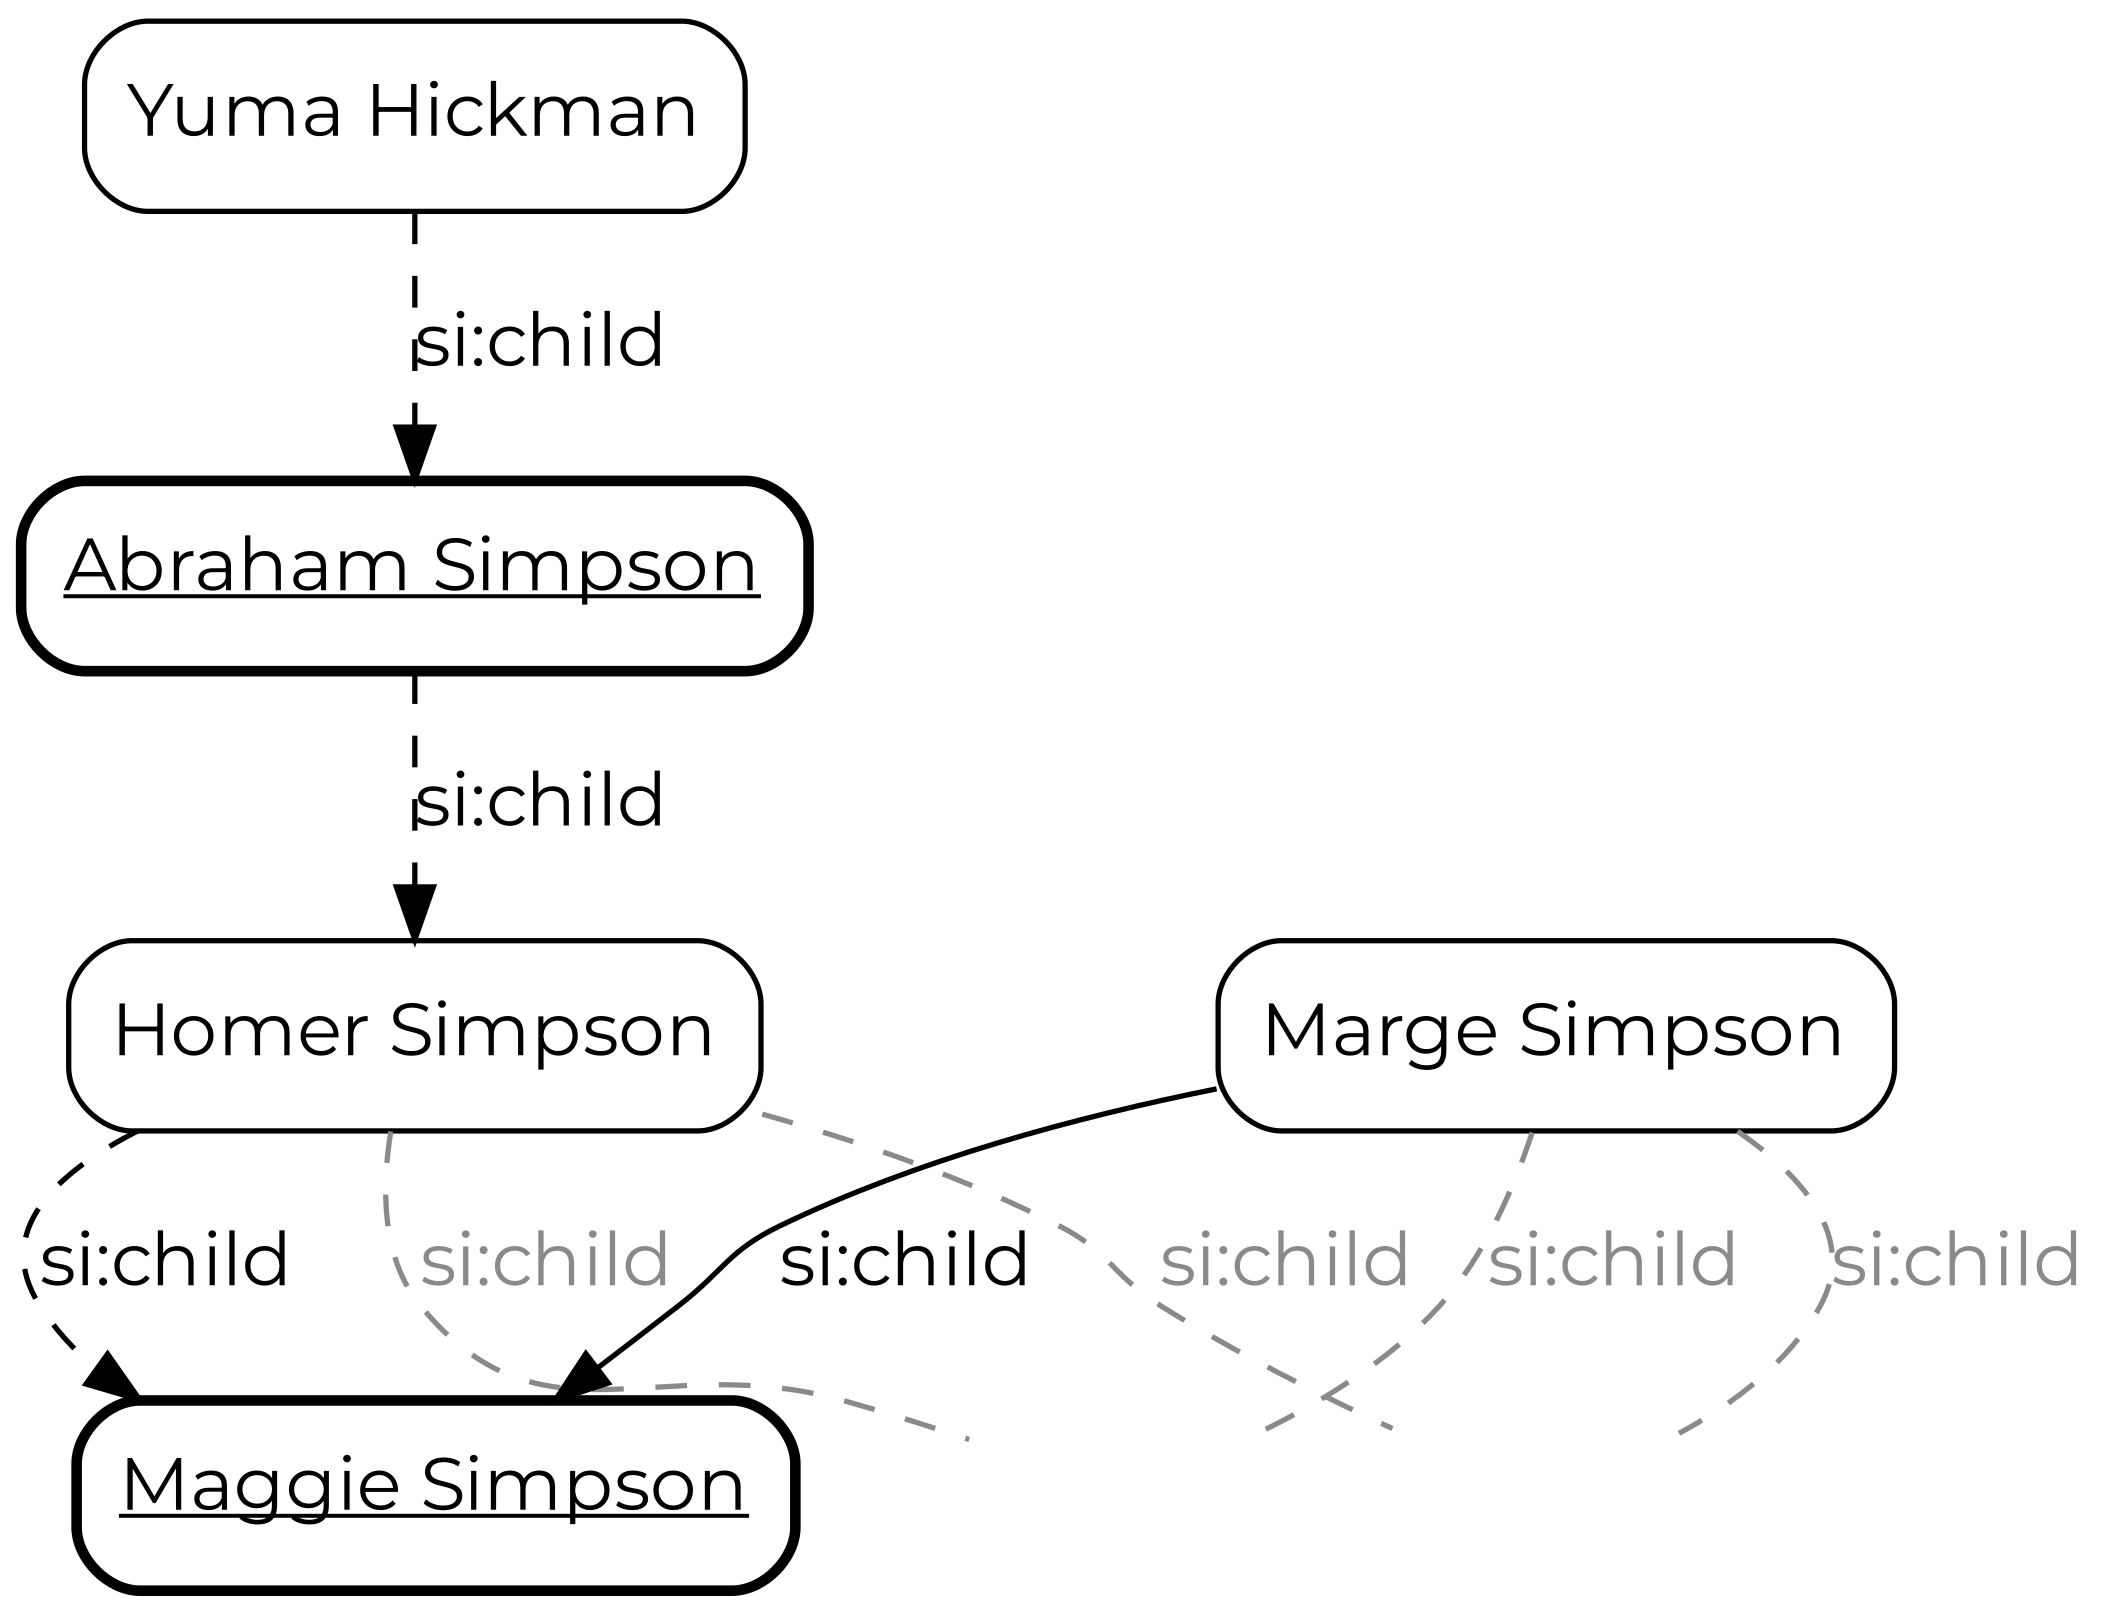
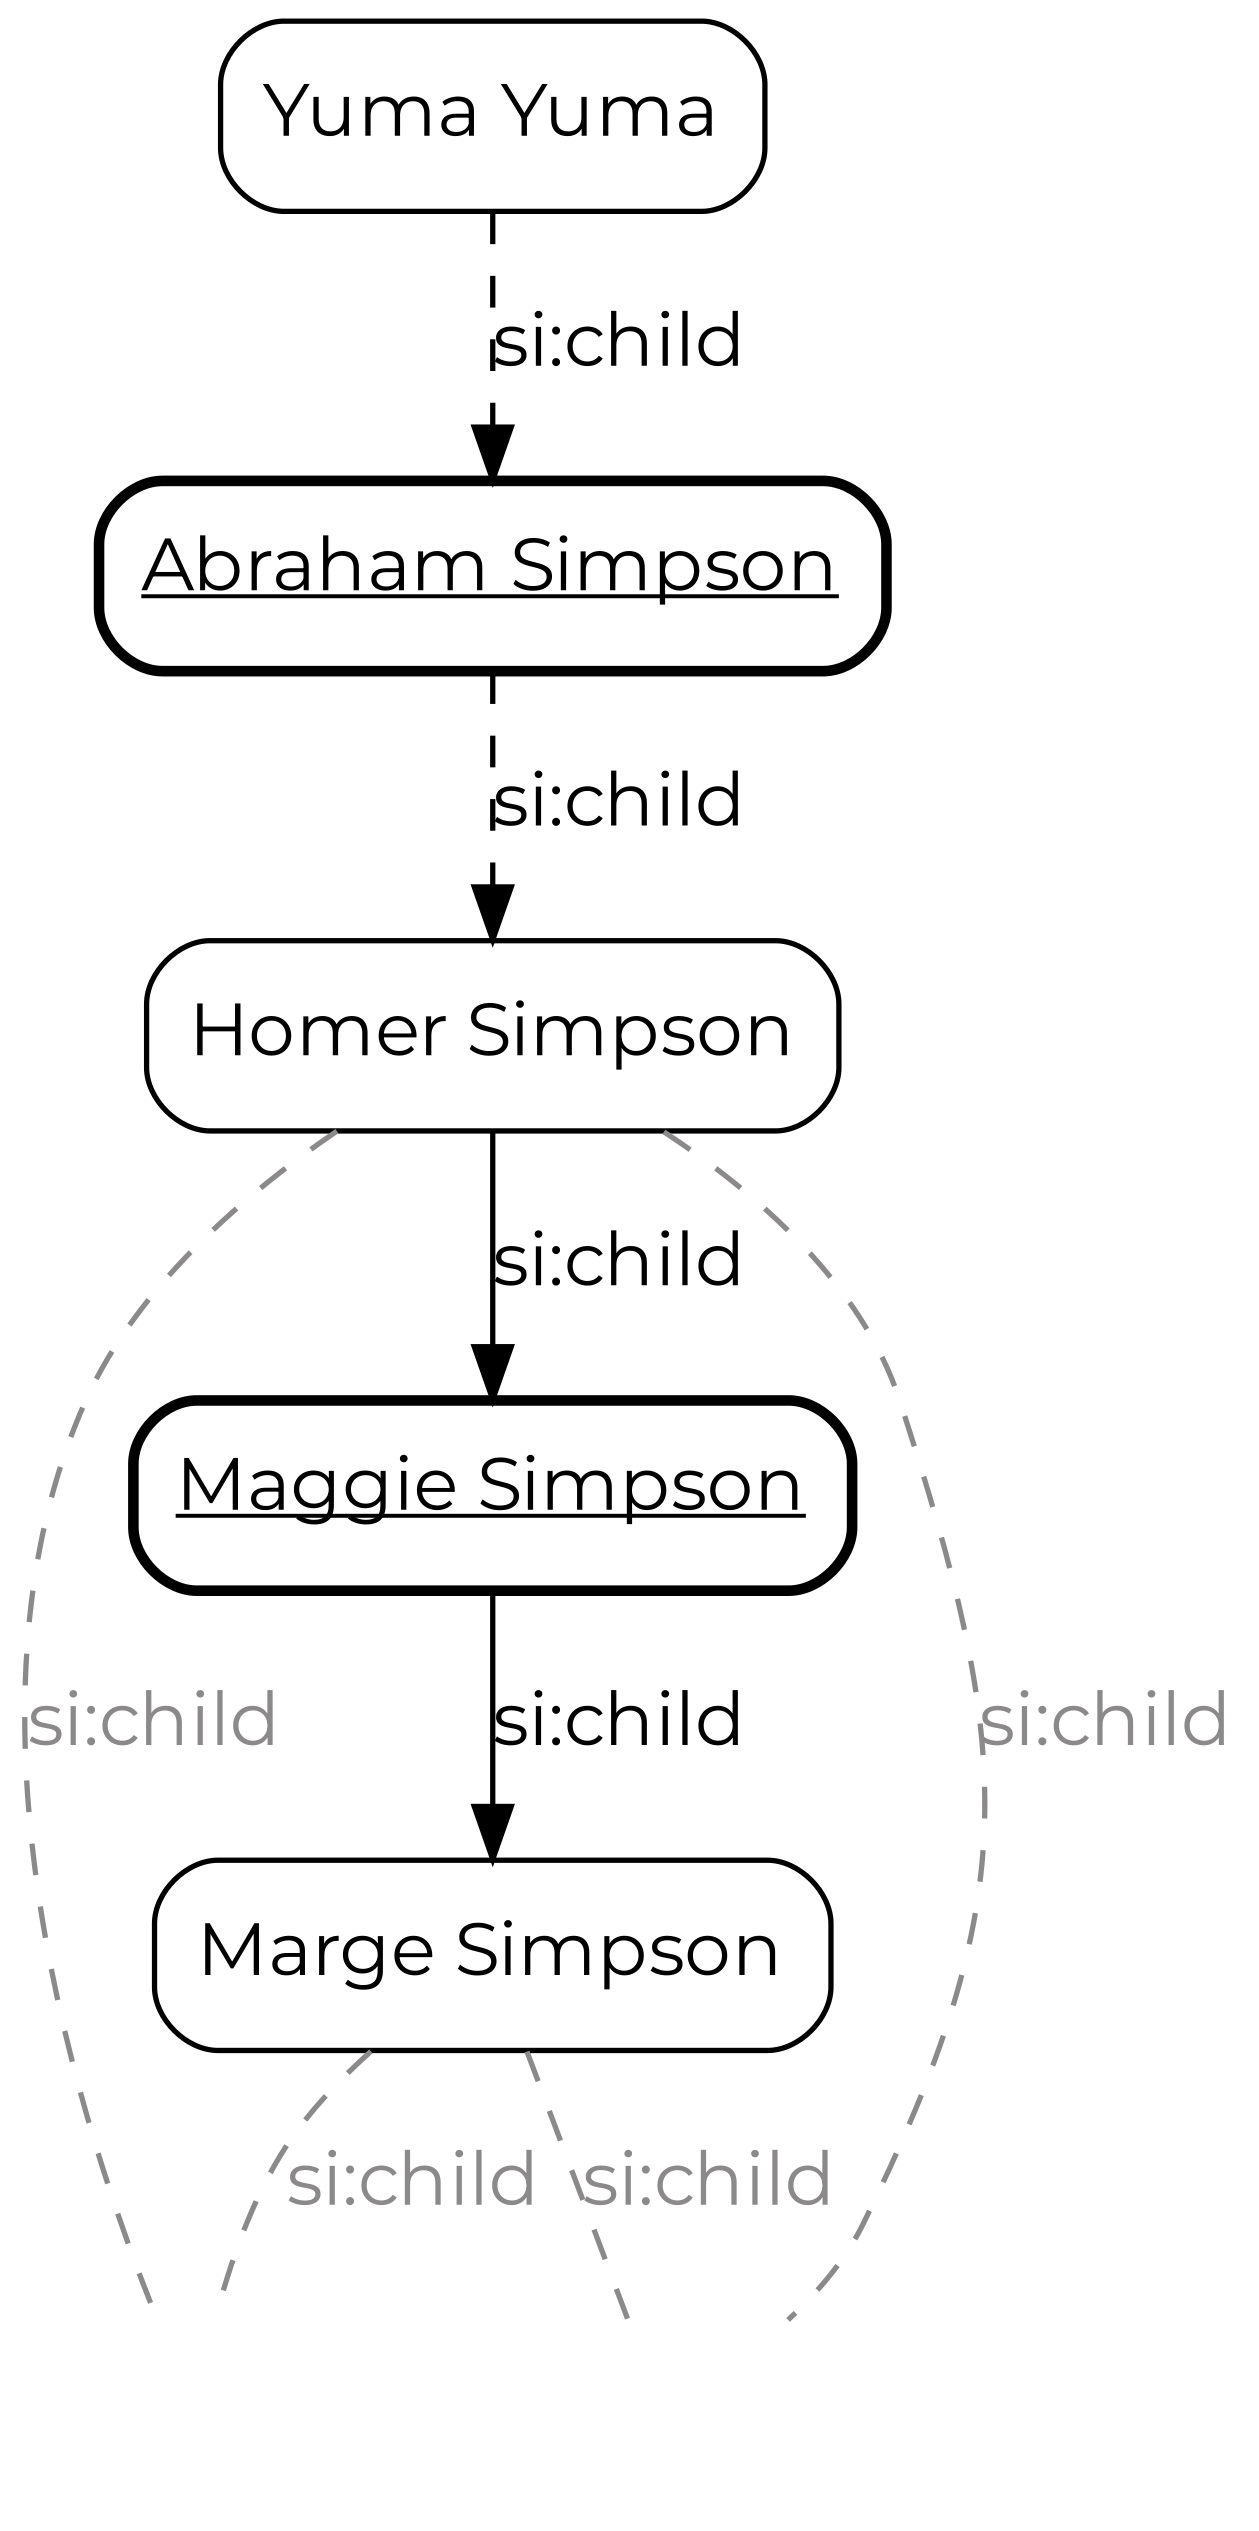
node "Yuma Hickman": label "Yuma Hickman" -> "Yuma Yuma"
edge "Marge Simpson" -> "Maggie Simpson": reversed
edge "Homer Simpson" -> "Maggie Simpson": style dashed -> solid
